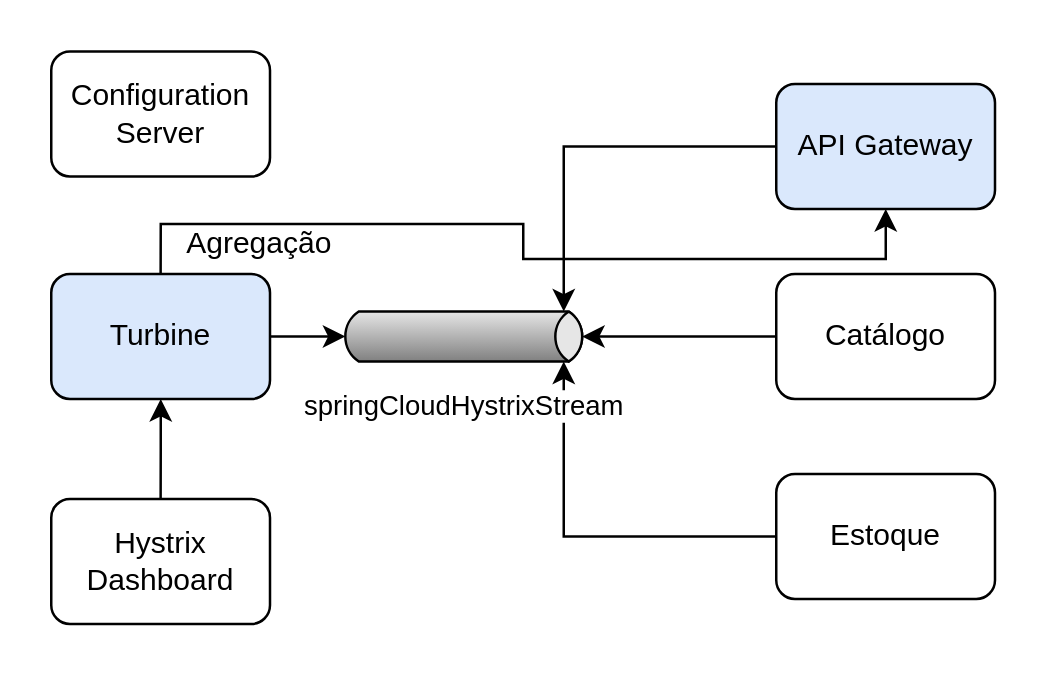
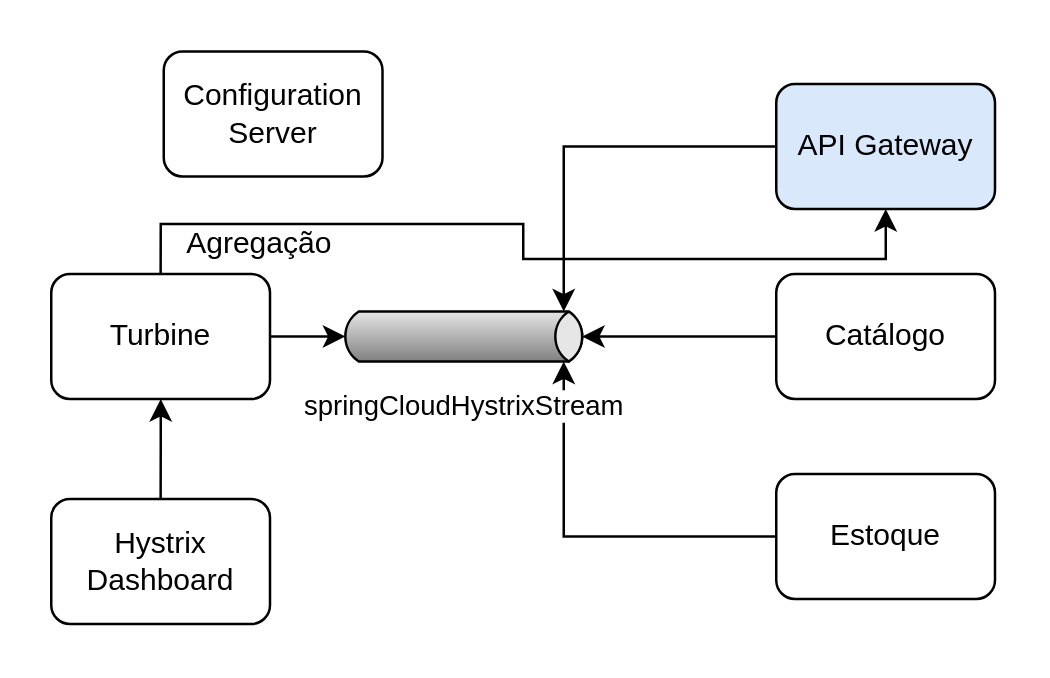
node "Configuration Server": moved (161, 114) -> (273, 114)
node "Turbine": fillcolor #dae8fc -> #ffffff
